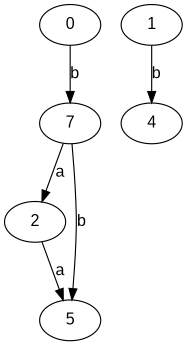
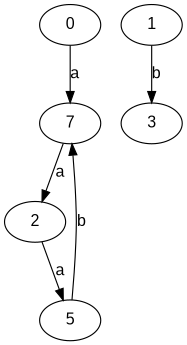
edge "0" -> "7": label "b" -> "a"
node "4": label "4" -> "3"
edge "7" -> "5": reversed
